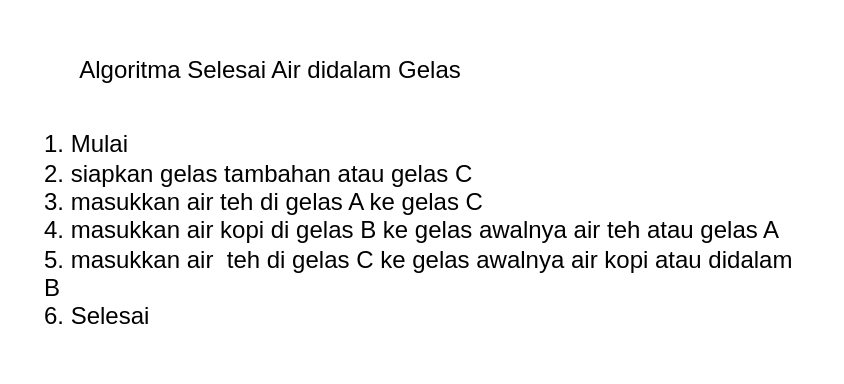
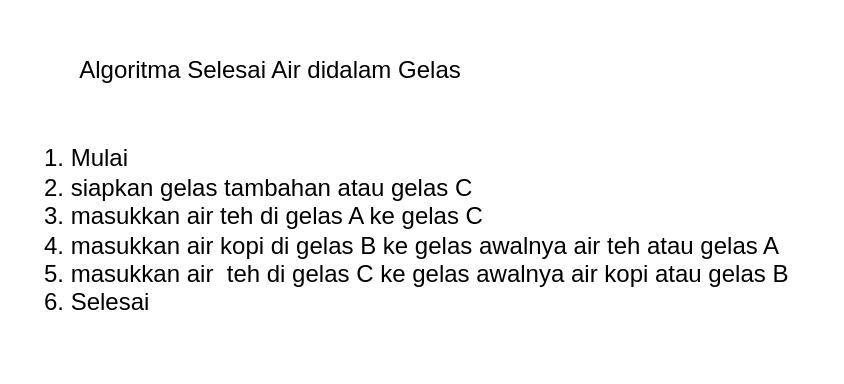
node "1. Mulai 2. siapkan gelas tambahan atau gelas C 3. masukkan air teh di gelas A ke gelas C 4. masukkan air kopi di gelas B ke gelas awalnya air teh atau gelas A 5. masukkan air teh di gelas C ke gelas awalnya air kopi atau didalam B 6. Selesai": label "1. Mulai 2. siapkan gelas tambahan atau gelas C 3. masukkan air teh di gelas A ke gelas C 4. masukkan air kopi di gelas B ke gelas awalnya air teh atau gelas A 5. masukkan air teh di gelas C ke gelas awalnya air kopi atau didalam B 6. Selesai" -> "1. Mulai 2. siapkan gelas tambahan atau gelas C 3. masukkan air teh di gelas A ke gelas C 4. masukkan air kopi di gelas B ke gelas awalnya air teh atau gelas A 5. masukkan air teh di gelas C ke gelas awalnya air kopi atau gelas B 6. Selesai"
